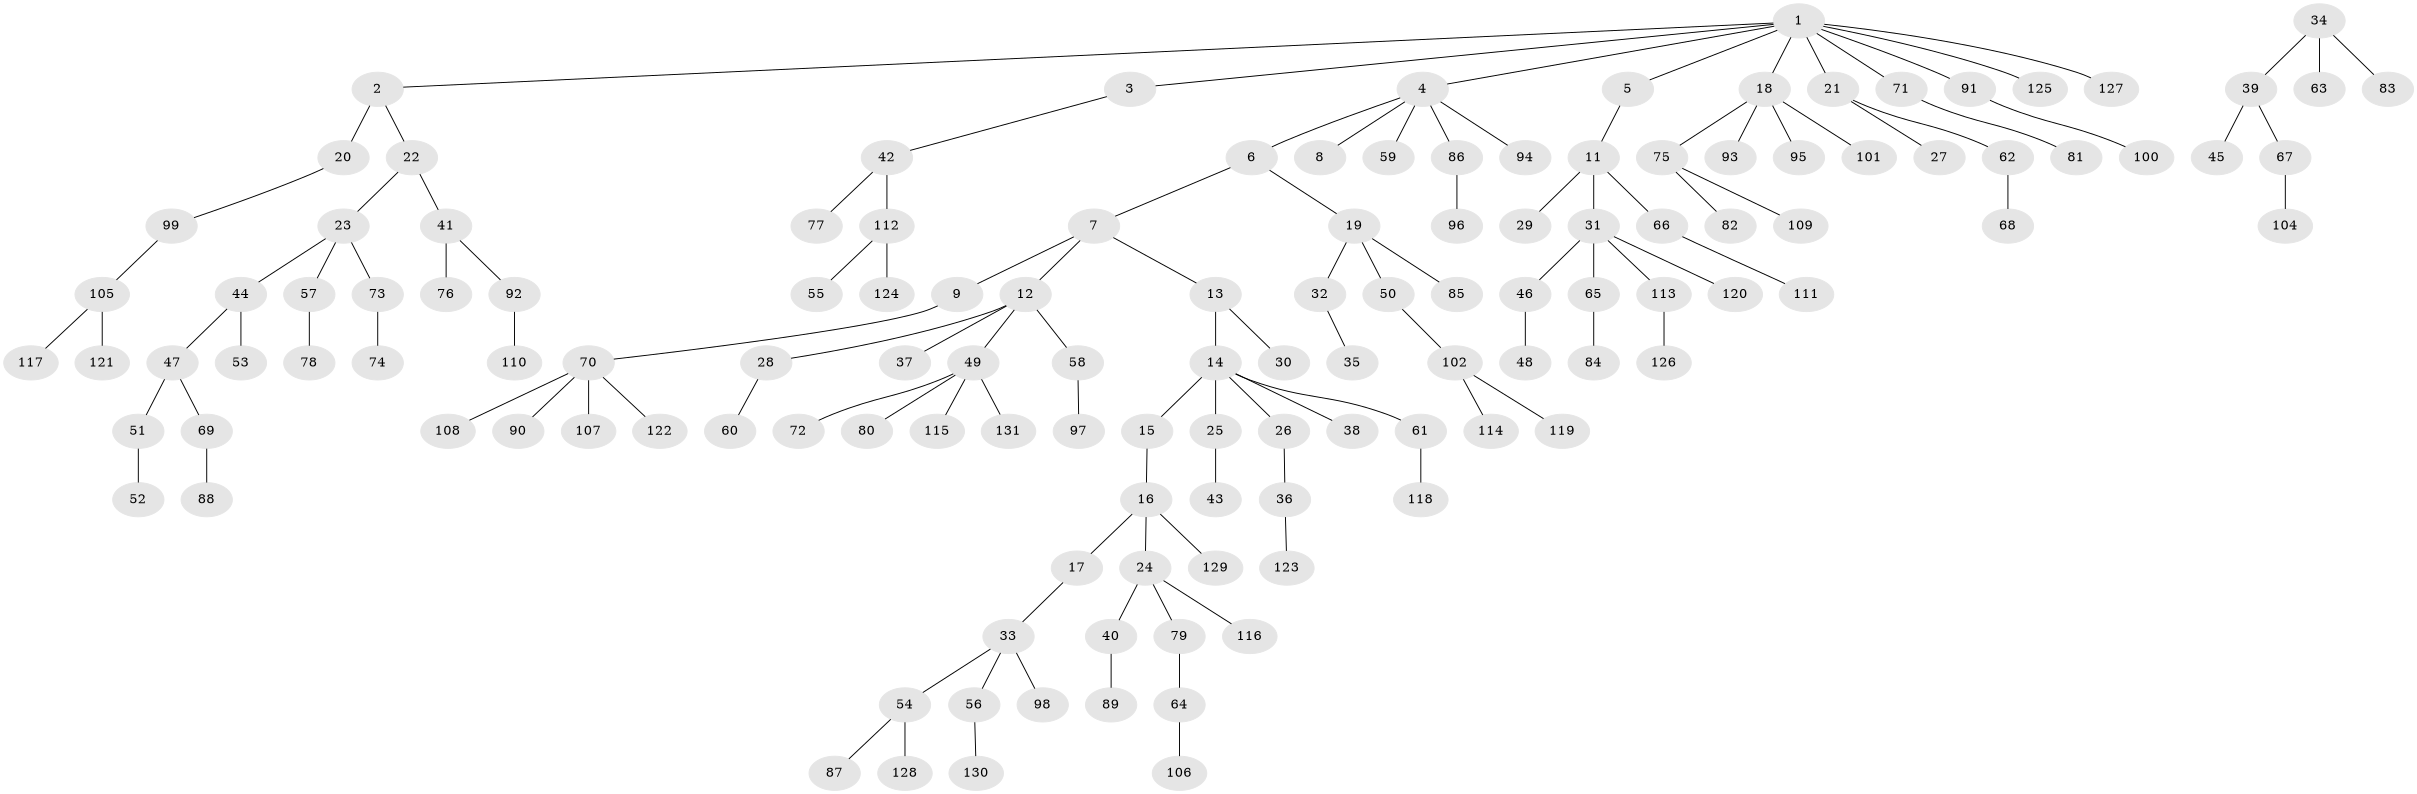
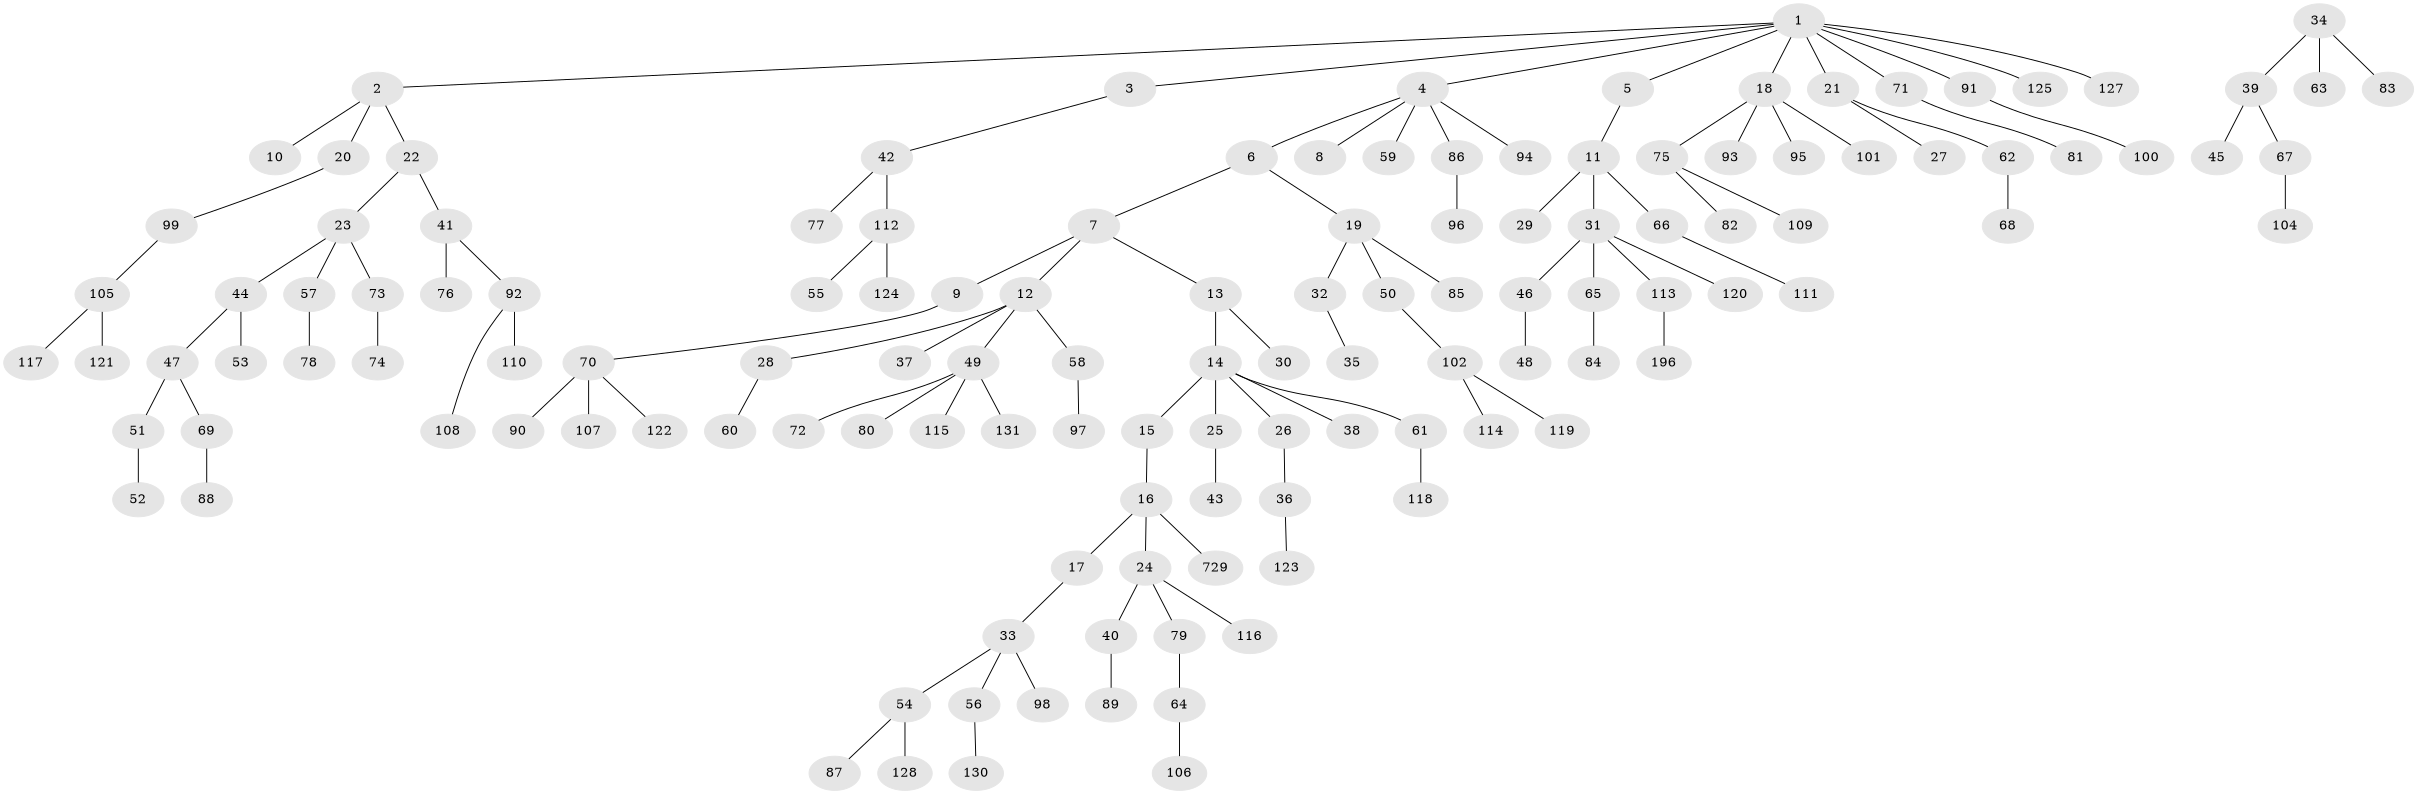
node "10": added
node "126": label "126" -> "196"
edge "70" -- "108": now "92" -- "108"
node "129": label "129" -> "729"
